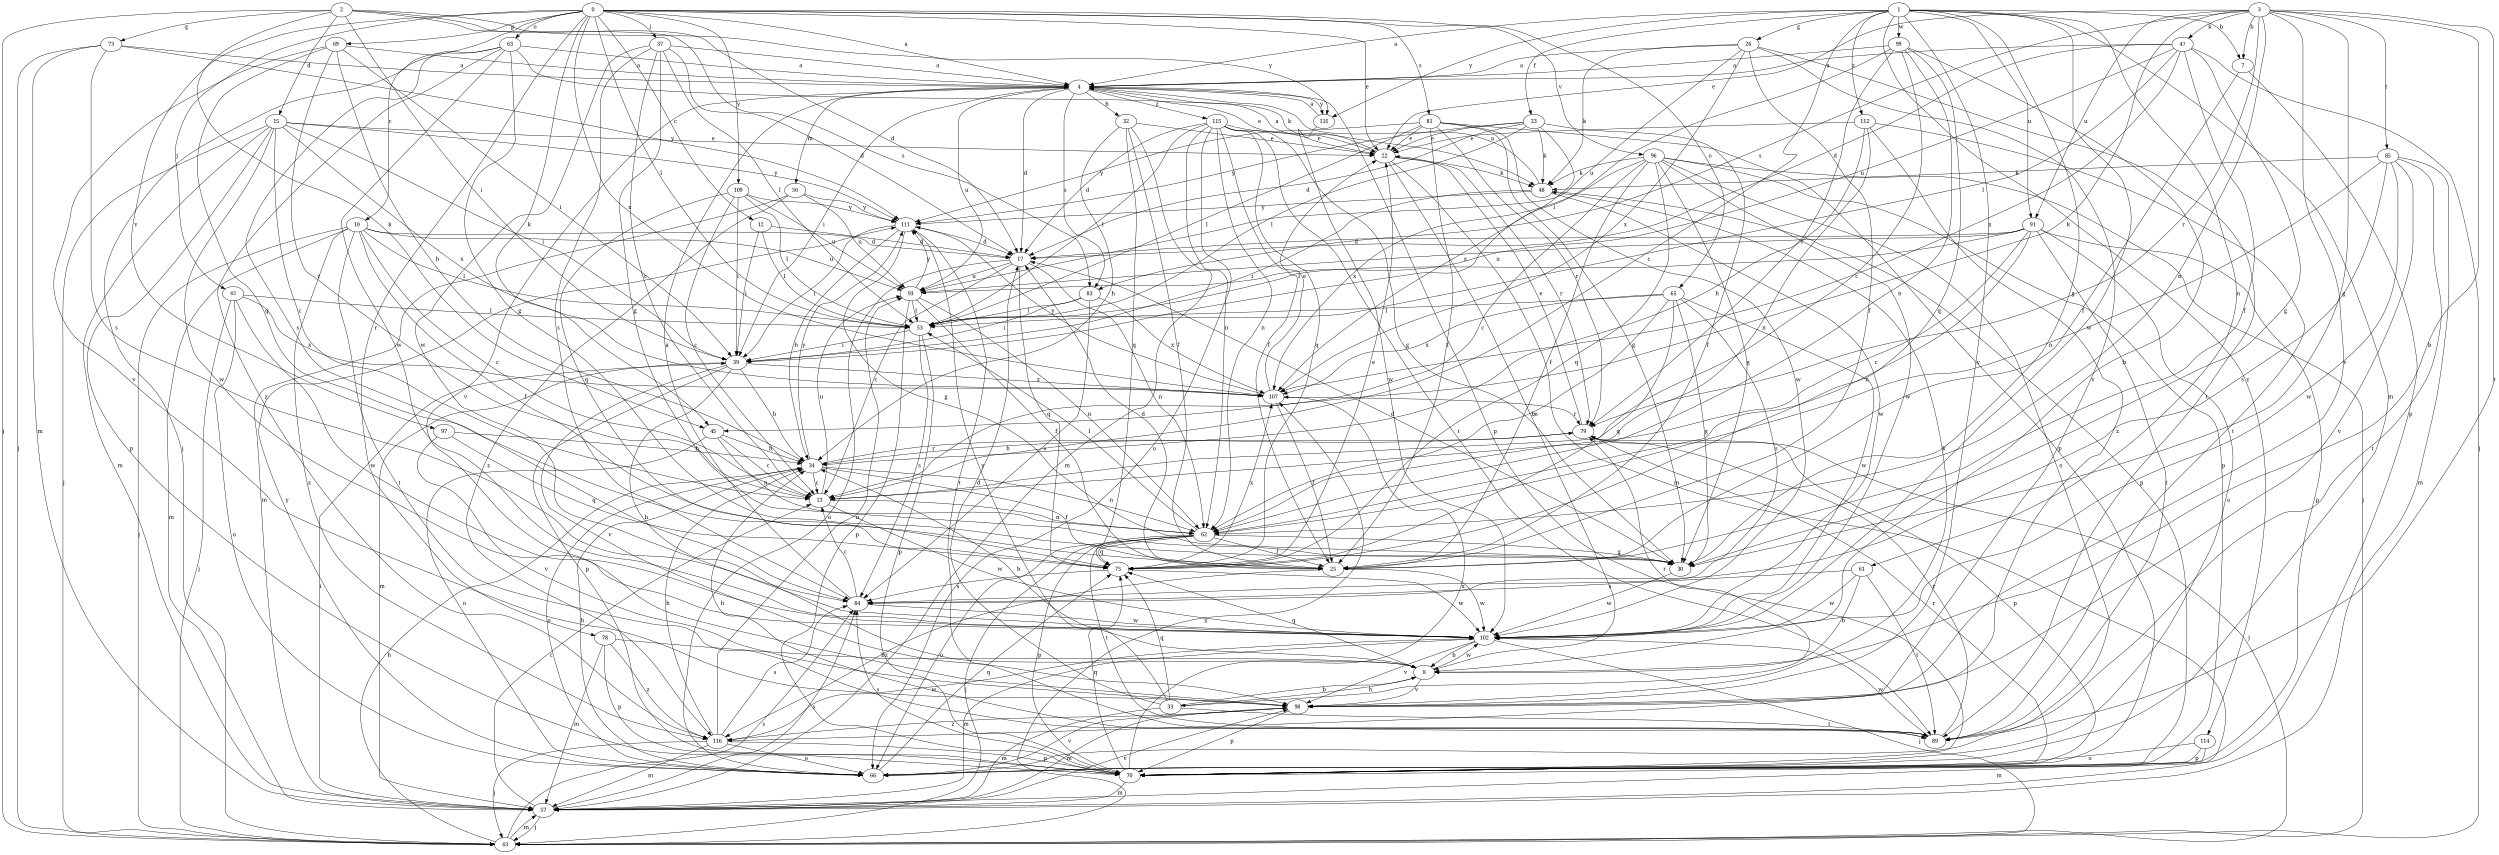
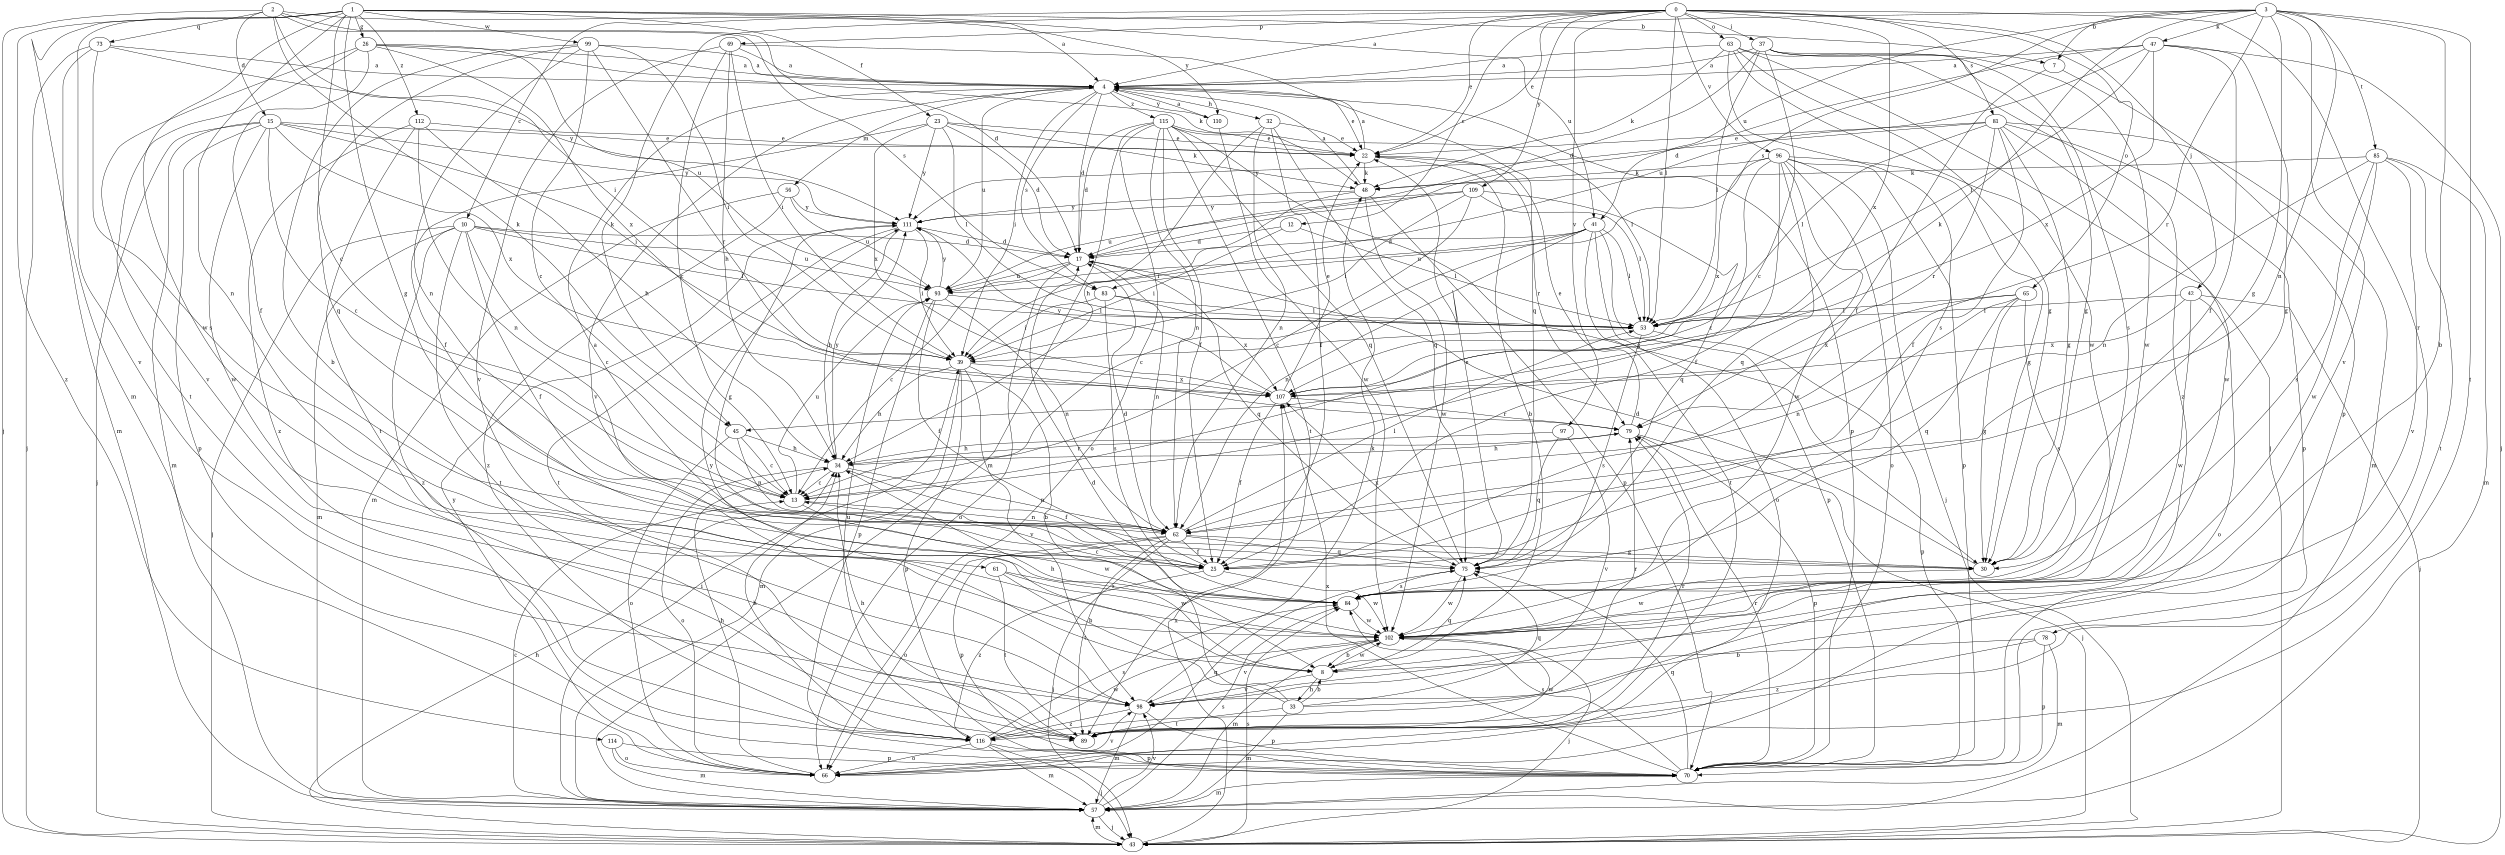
edge "1" -> "110": removed, label "y"
node "91": label "91" -> "41"
edge "65" -> "102": removed, label "w"
edge "22" -> "57": now "81" -> "57"
